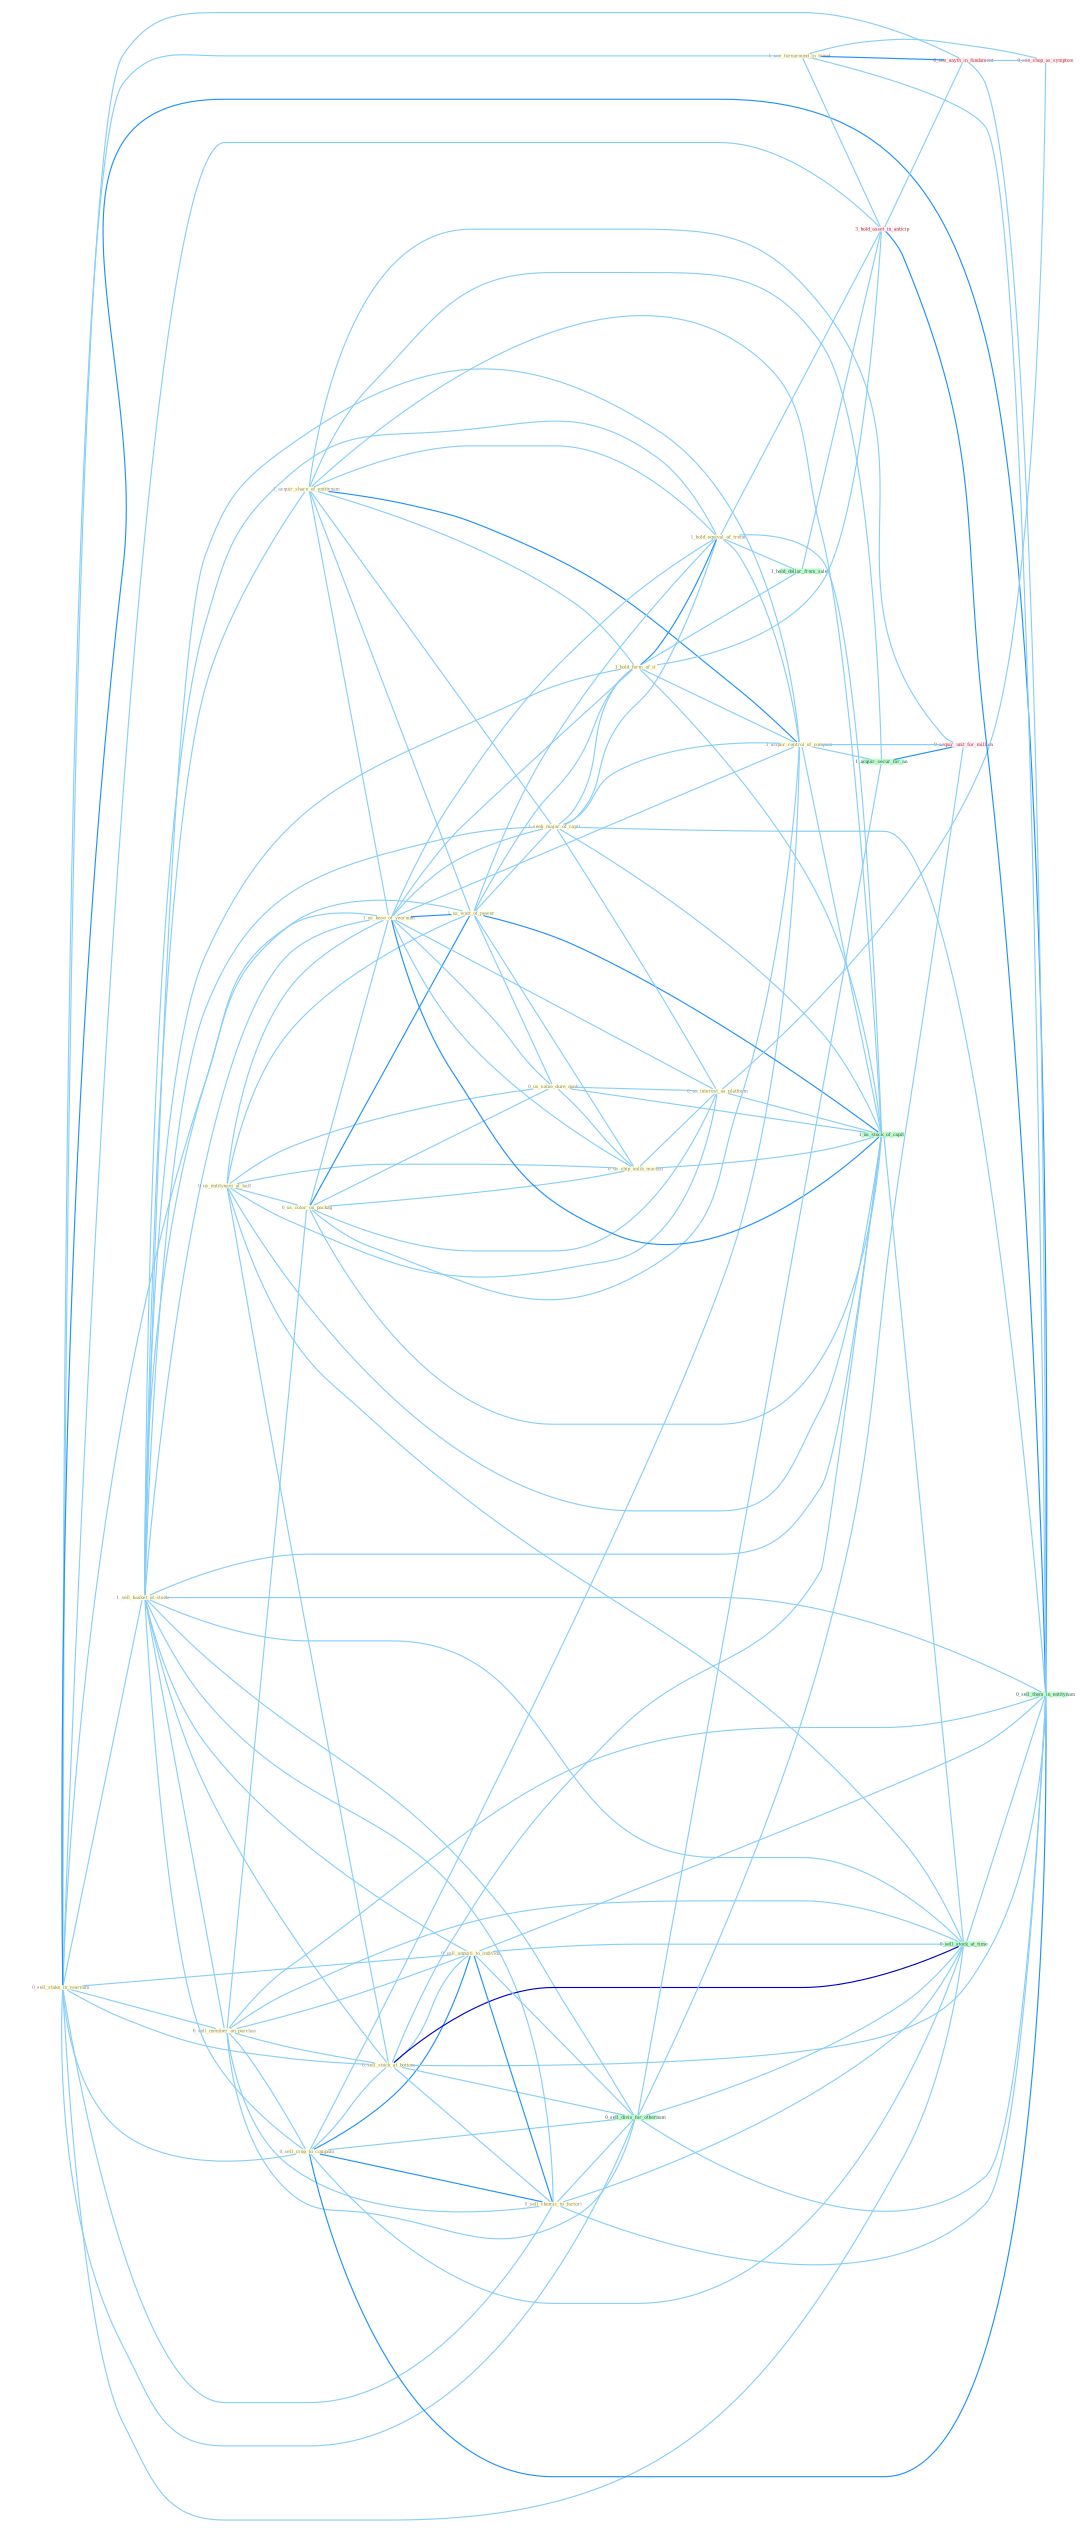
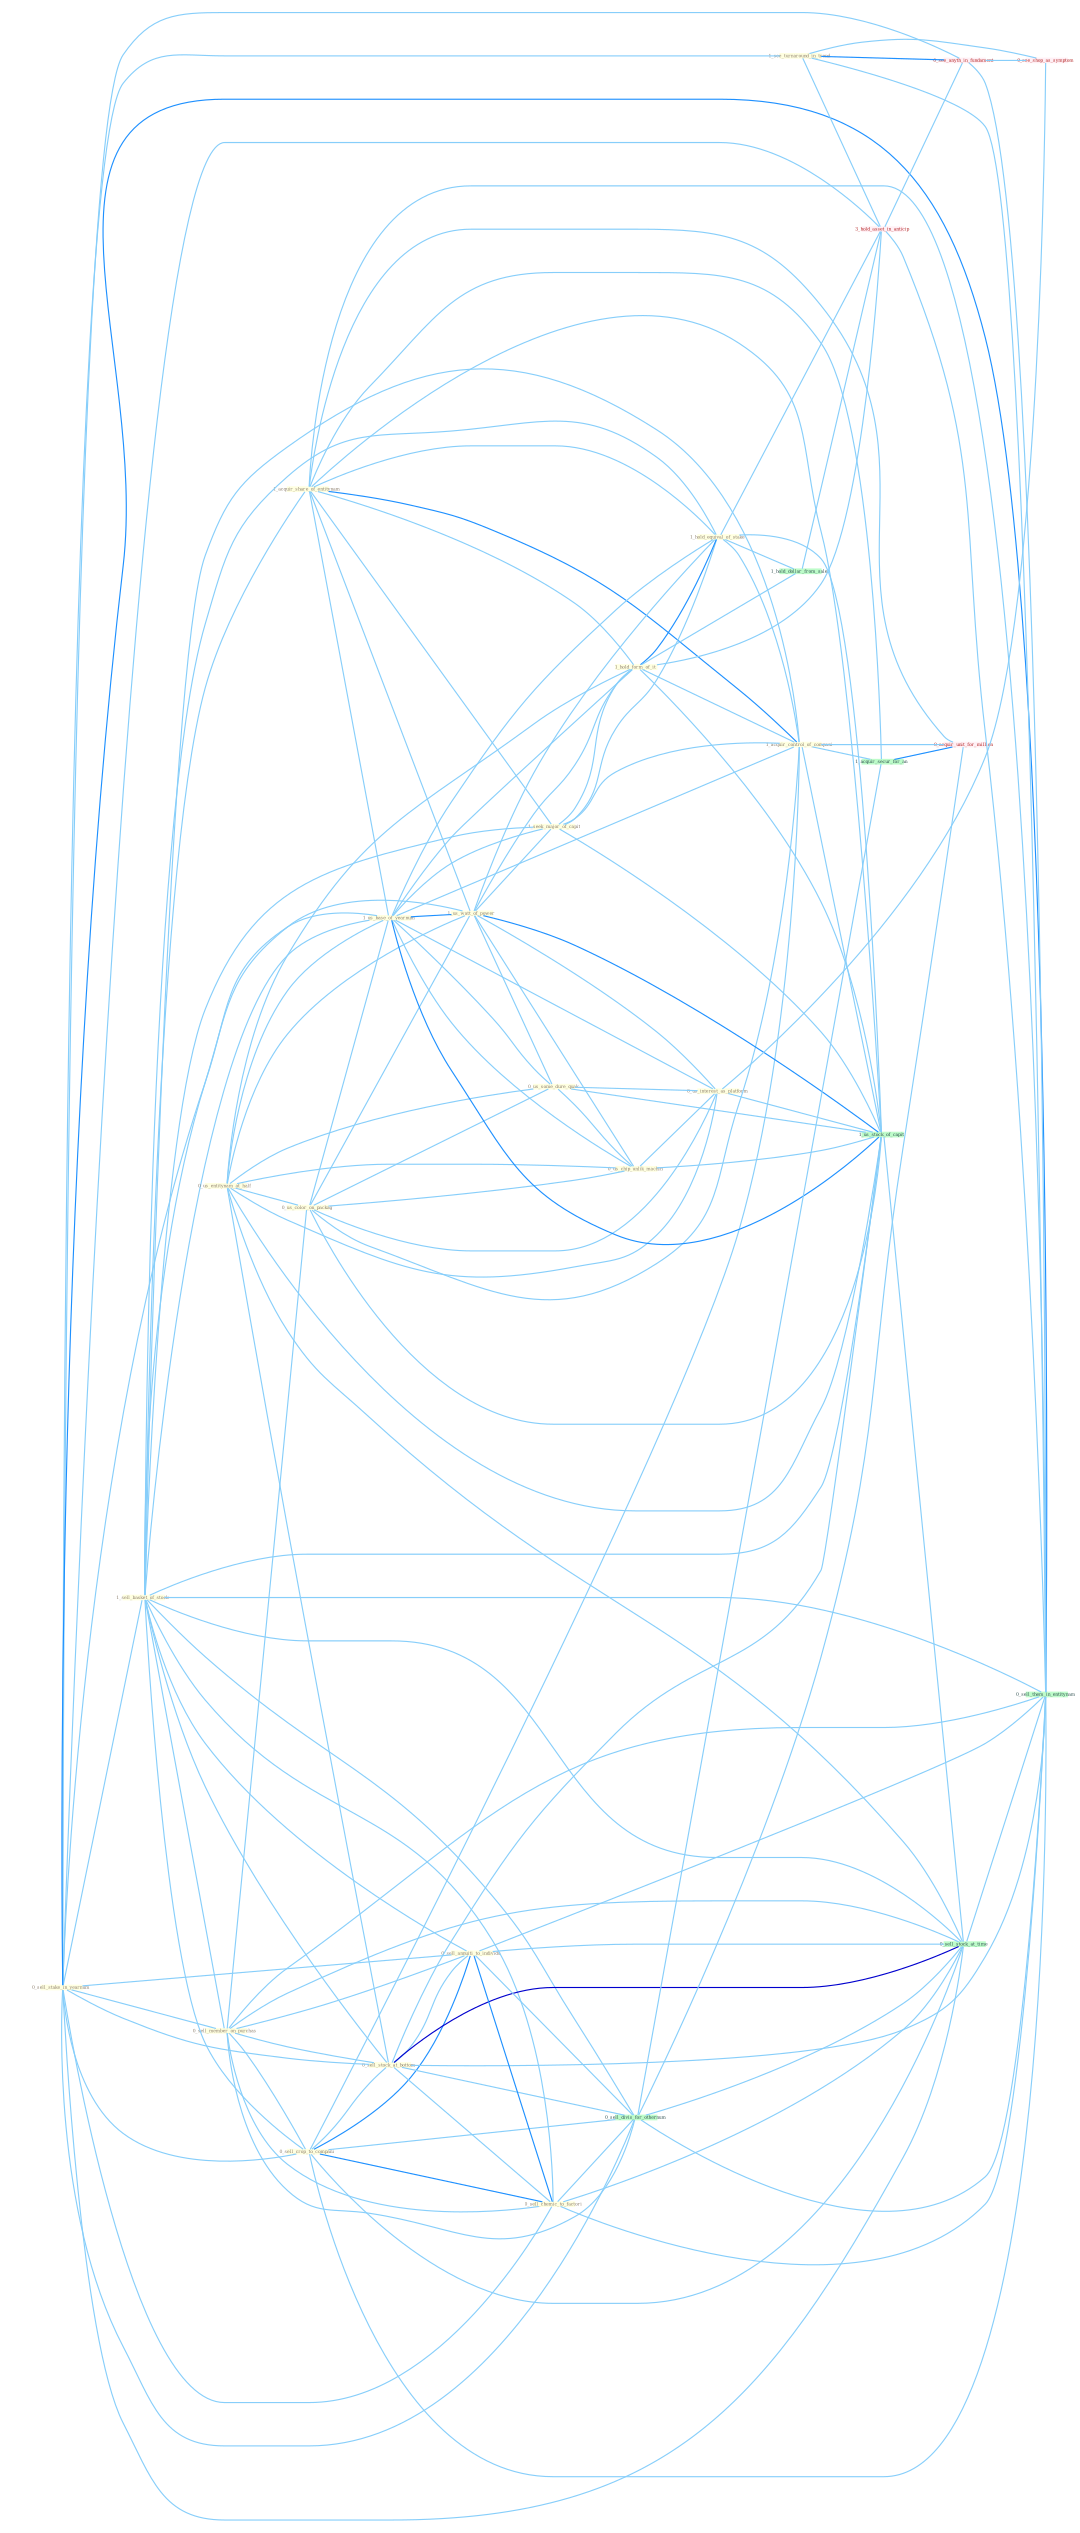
node "1_hold_equival_of_trend": label "1_hold_equival_of_trend" -> "1_hold_equival_of_stake"
edge "3_hold_asset_in_anticip" -- "0_sell_them_in_entitynam": color #1e90ff -> #87cefa
edge "1_seek_major_of_capit" -- "0_us_interest_as_platform": now "1_us_watt_of_power" -- "0_us_interest_as_platform"
edge "1_hold_form_of_it" -- "1_sell_basket_of_stock": now "1_hold_form_of_it" -- "0_us_entitynam_at_half"
edge "1_us_watt_of_power" -- "0_us_color_on_packag": color #1e90ff -> #87cefa
edge "1_seek_major_of_capit" -- "0_sell_them_in_entitynam": now "1_acquir_share_of_entitynam" -- "0_sell_them_in_entitynam"
edge "0_sell_them_in_entitynam" -- "0_sell_crop_to_compani": color #1e90ff -> #87cefa
